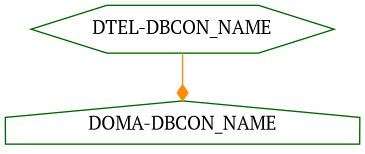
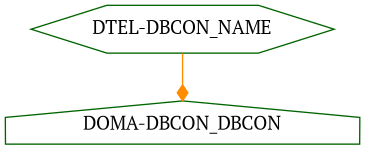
node "DOMA-DBCON_NAME": label "DOMA-DBCON_NAME" -> "DOMA-DBCON_DBCON"
